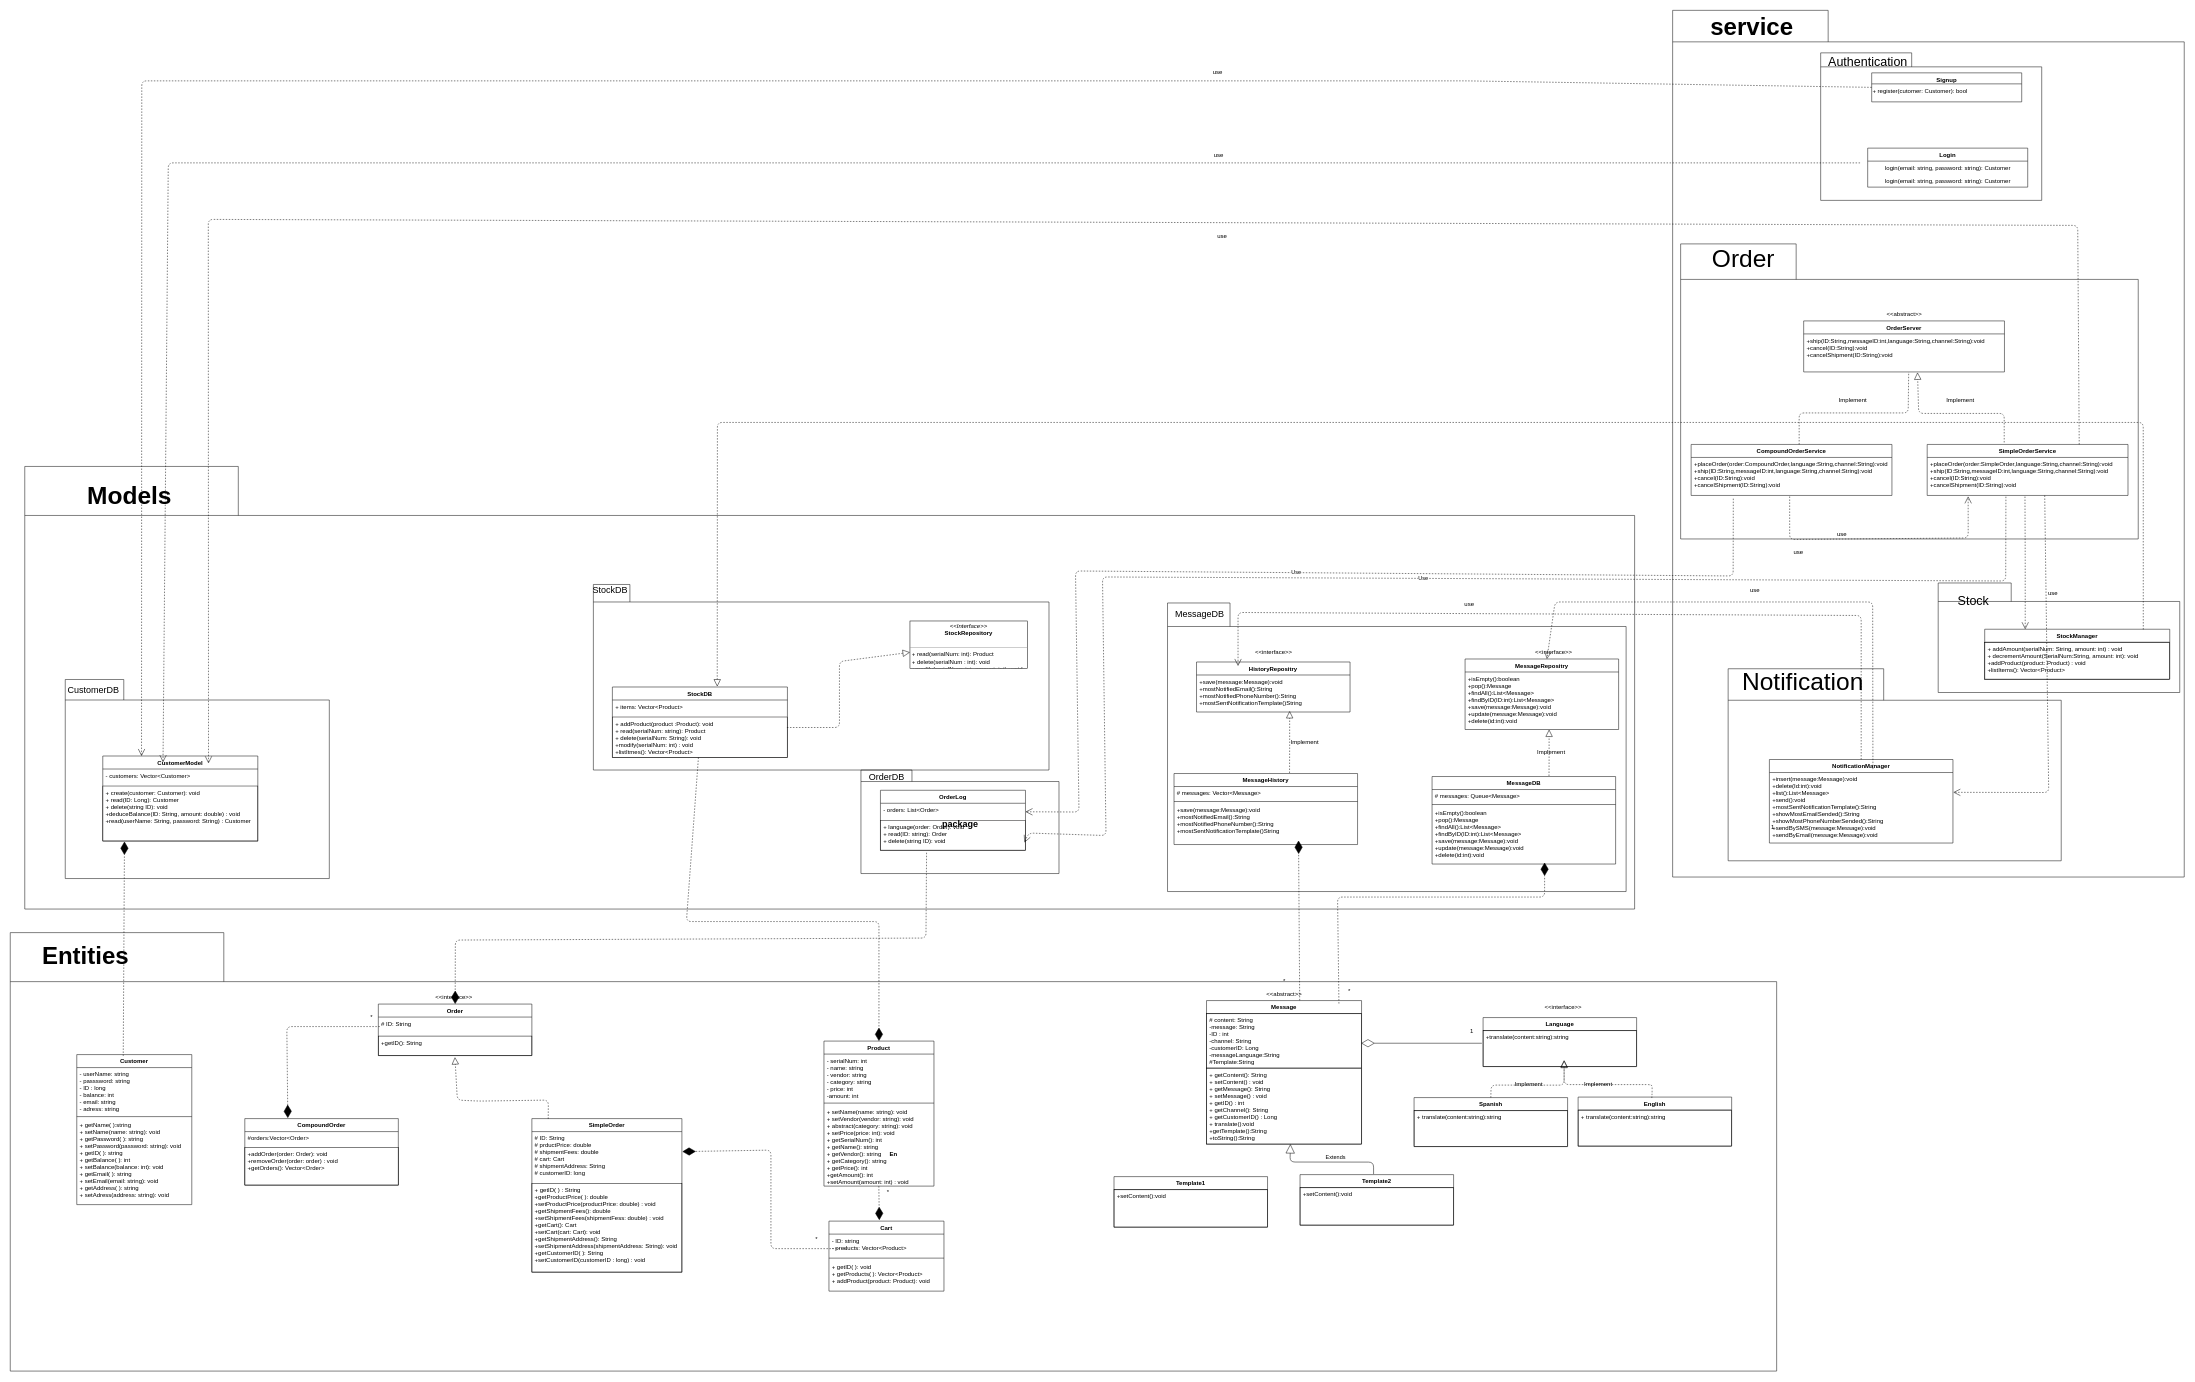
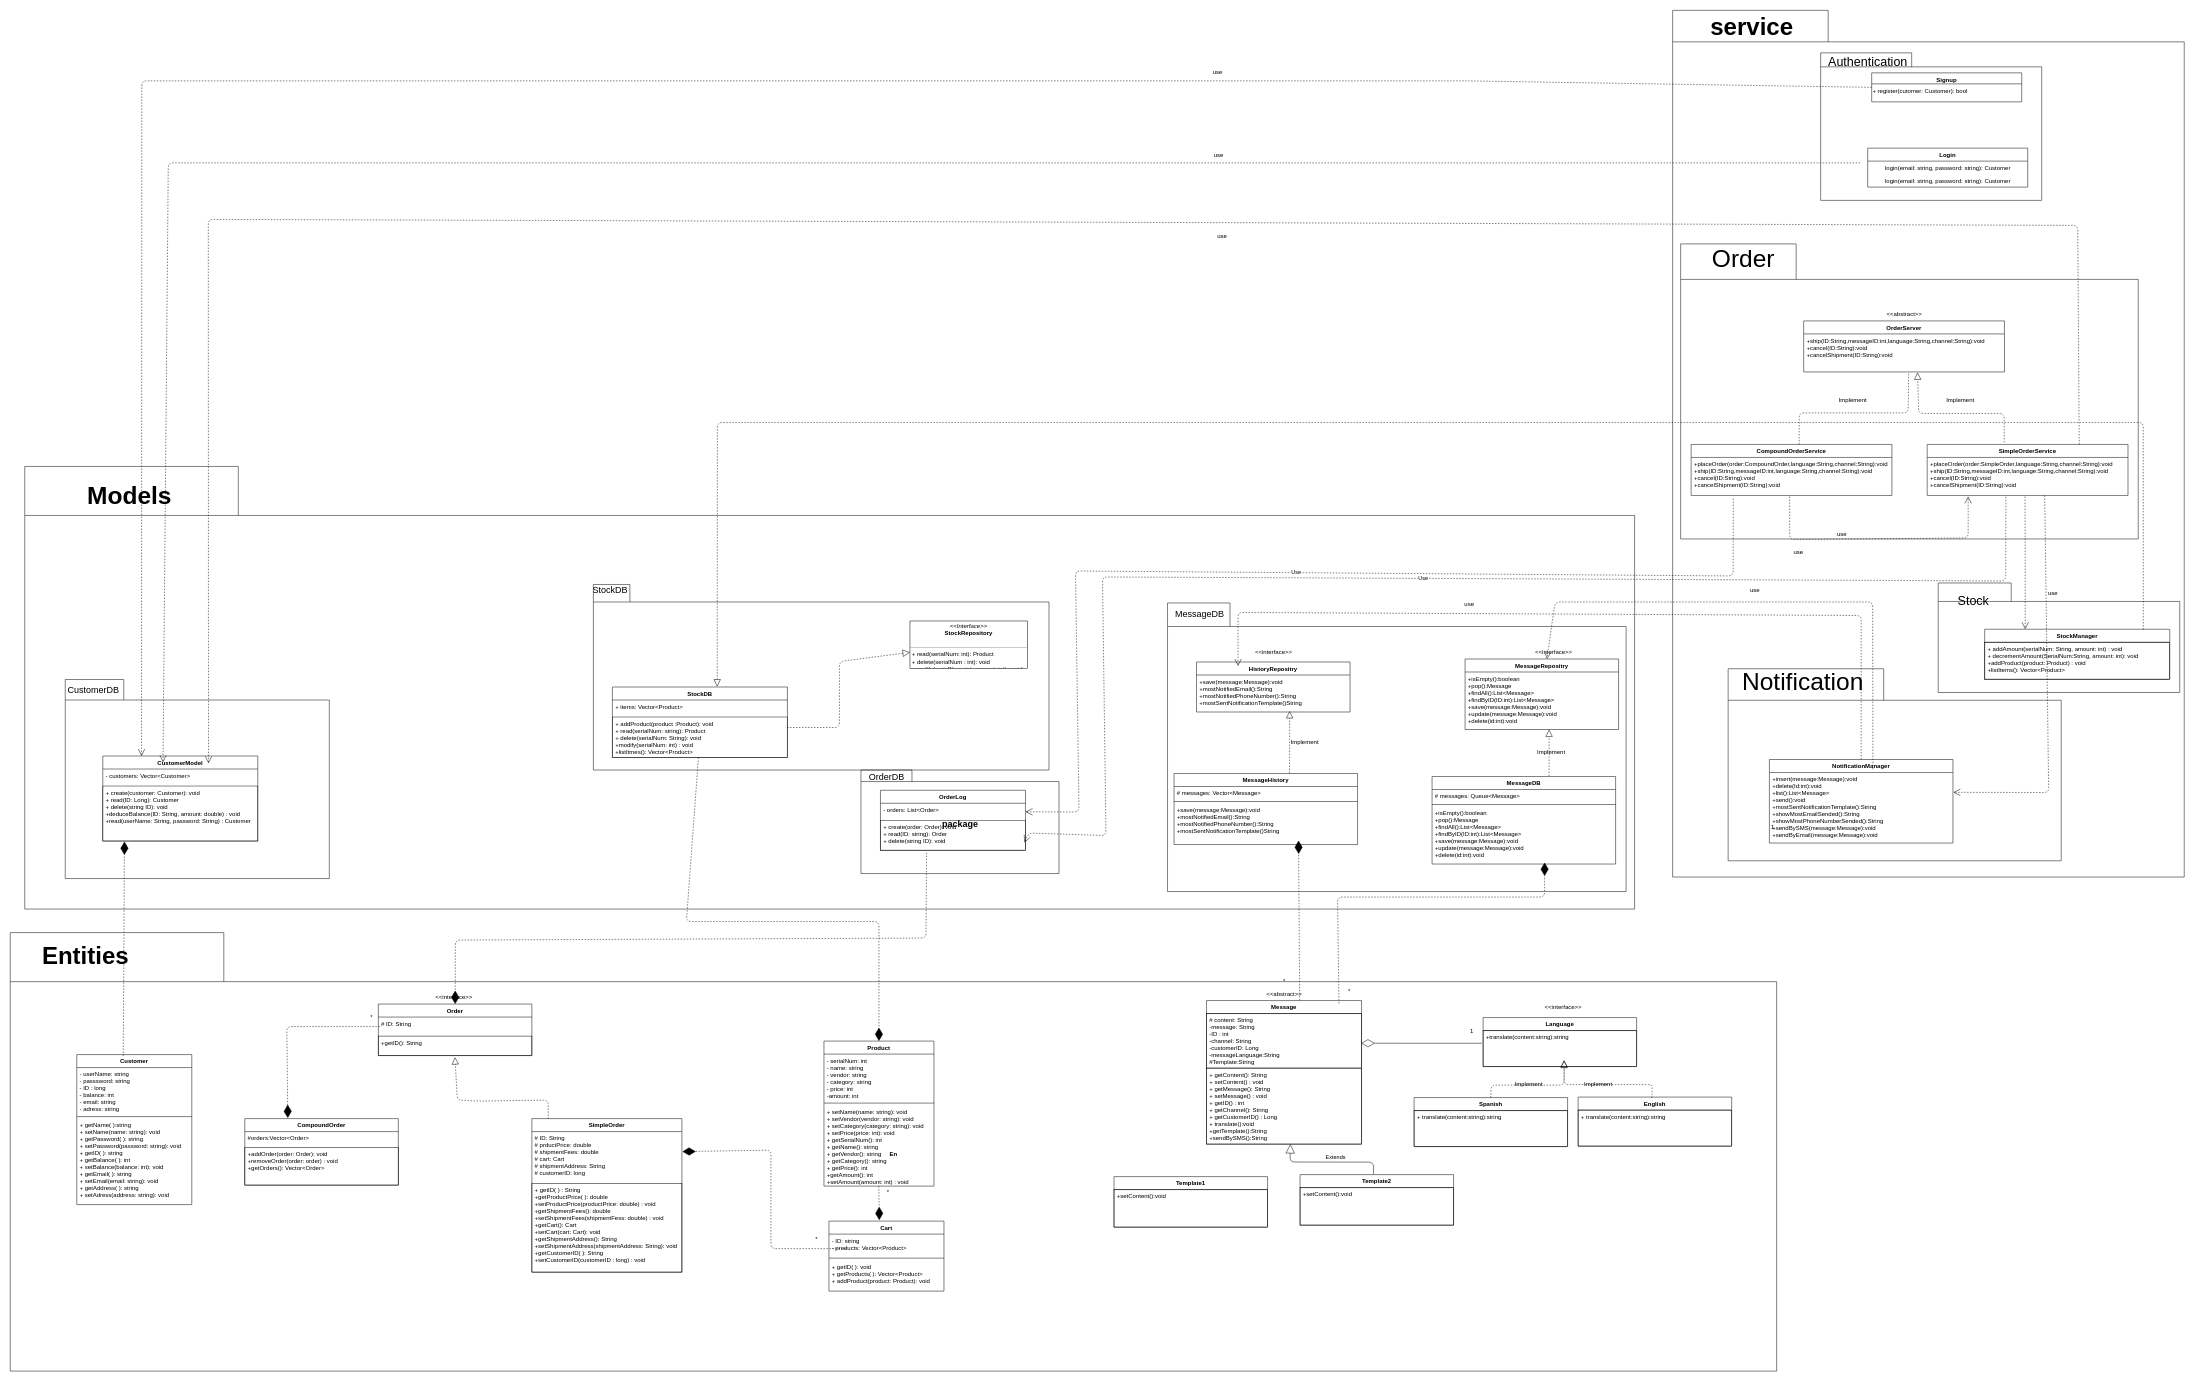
node "+ language(order: Order): void + read(ID: string): Order + delete(string ID): void": label "+ language(order: Order): void + read(ID: string): Order + delete(string ID): void" -> "+ create(order: Order): void + read(ID: string): Order + delete(string ID): void"
node "+ getContent(): String + setContent() : void + getMessage(): String + setMessage() : void + getID() : int + getChannel(): String + getCustomerID() : Long + translate():void +getTemplate():String +toString():String": label "+ getContent(): String + setContent() : void + getMessage(): String + setMessage() : void + getID() : int + getChannel(): String + getCustomerID() : Long + translate():void +getTemplate():String +toString():String" -> "+ getContent(): String + setContent() : void + getMessage(): String + setMessage() : void + getID() : int + getChannel(): String + getCustomerID() : Long + translate():void +getTemplate():String +sendBySMS():String"
node "+ setName(name: string): void + setVendor(vendor: string): void + abstract(category: string): void + setPrice(price: int): void + getSerialNum(): int + getName(): string + getVendor(): string + getCategory(): string + getPrice(): int +getAmount(): int +setAmount(amount: int) : void": label "+ setName(name: string): void + setVendor(vendor: string): void + abstract(category: string): void + setPrice(price: int): void + getSerialNum(): int + getName(): string + getVendor(): string + getCategory(): string + getPrice(): int +getAmount(): int +setAmount(amount: int) : void" -> "+ setName(name: string): void + setVendor(vendor: string): void + setCategory(category: string): void + setPrice(price: int): void + getSerialNum(): int + getName(): string + getVendor(): string + getCategory(): string + getPrice(): int +getAmount(): int +setAmount(amount: int) : void"
